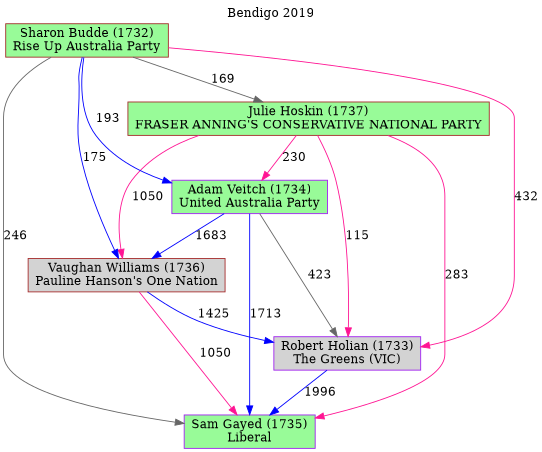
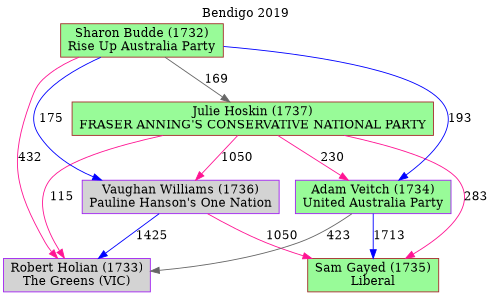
edge "Adam Veitch (1734) United Australia Party" -> "Vaughan Williams (1736) Pauline Hanson's One Nation": removed, label "1683"
node "Vaughan Williams (1736) Pauline Hanson's One Nation": color brown -> purple
edge "Sharon Budde (1732) Rise Up Australia Party" -> "Sam Gayed (1735) Liberal": removed, label "246"
edge "Robert Holian (1733) The Greens (VIC)" -> "Sam Gayed (1735) Liberal": removed, label "1996"
node "Sam Gayed (1735) Liberal": color purple -> brown
